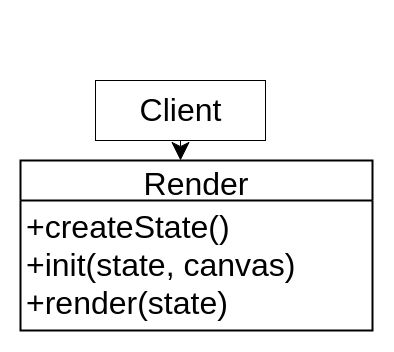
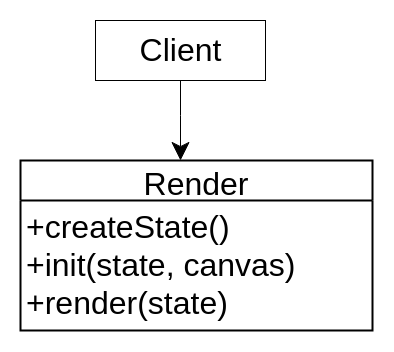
node "Client": moved (181, 111) -> (181, 51)
